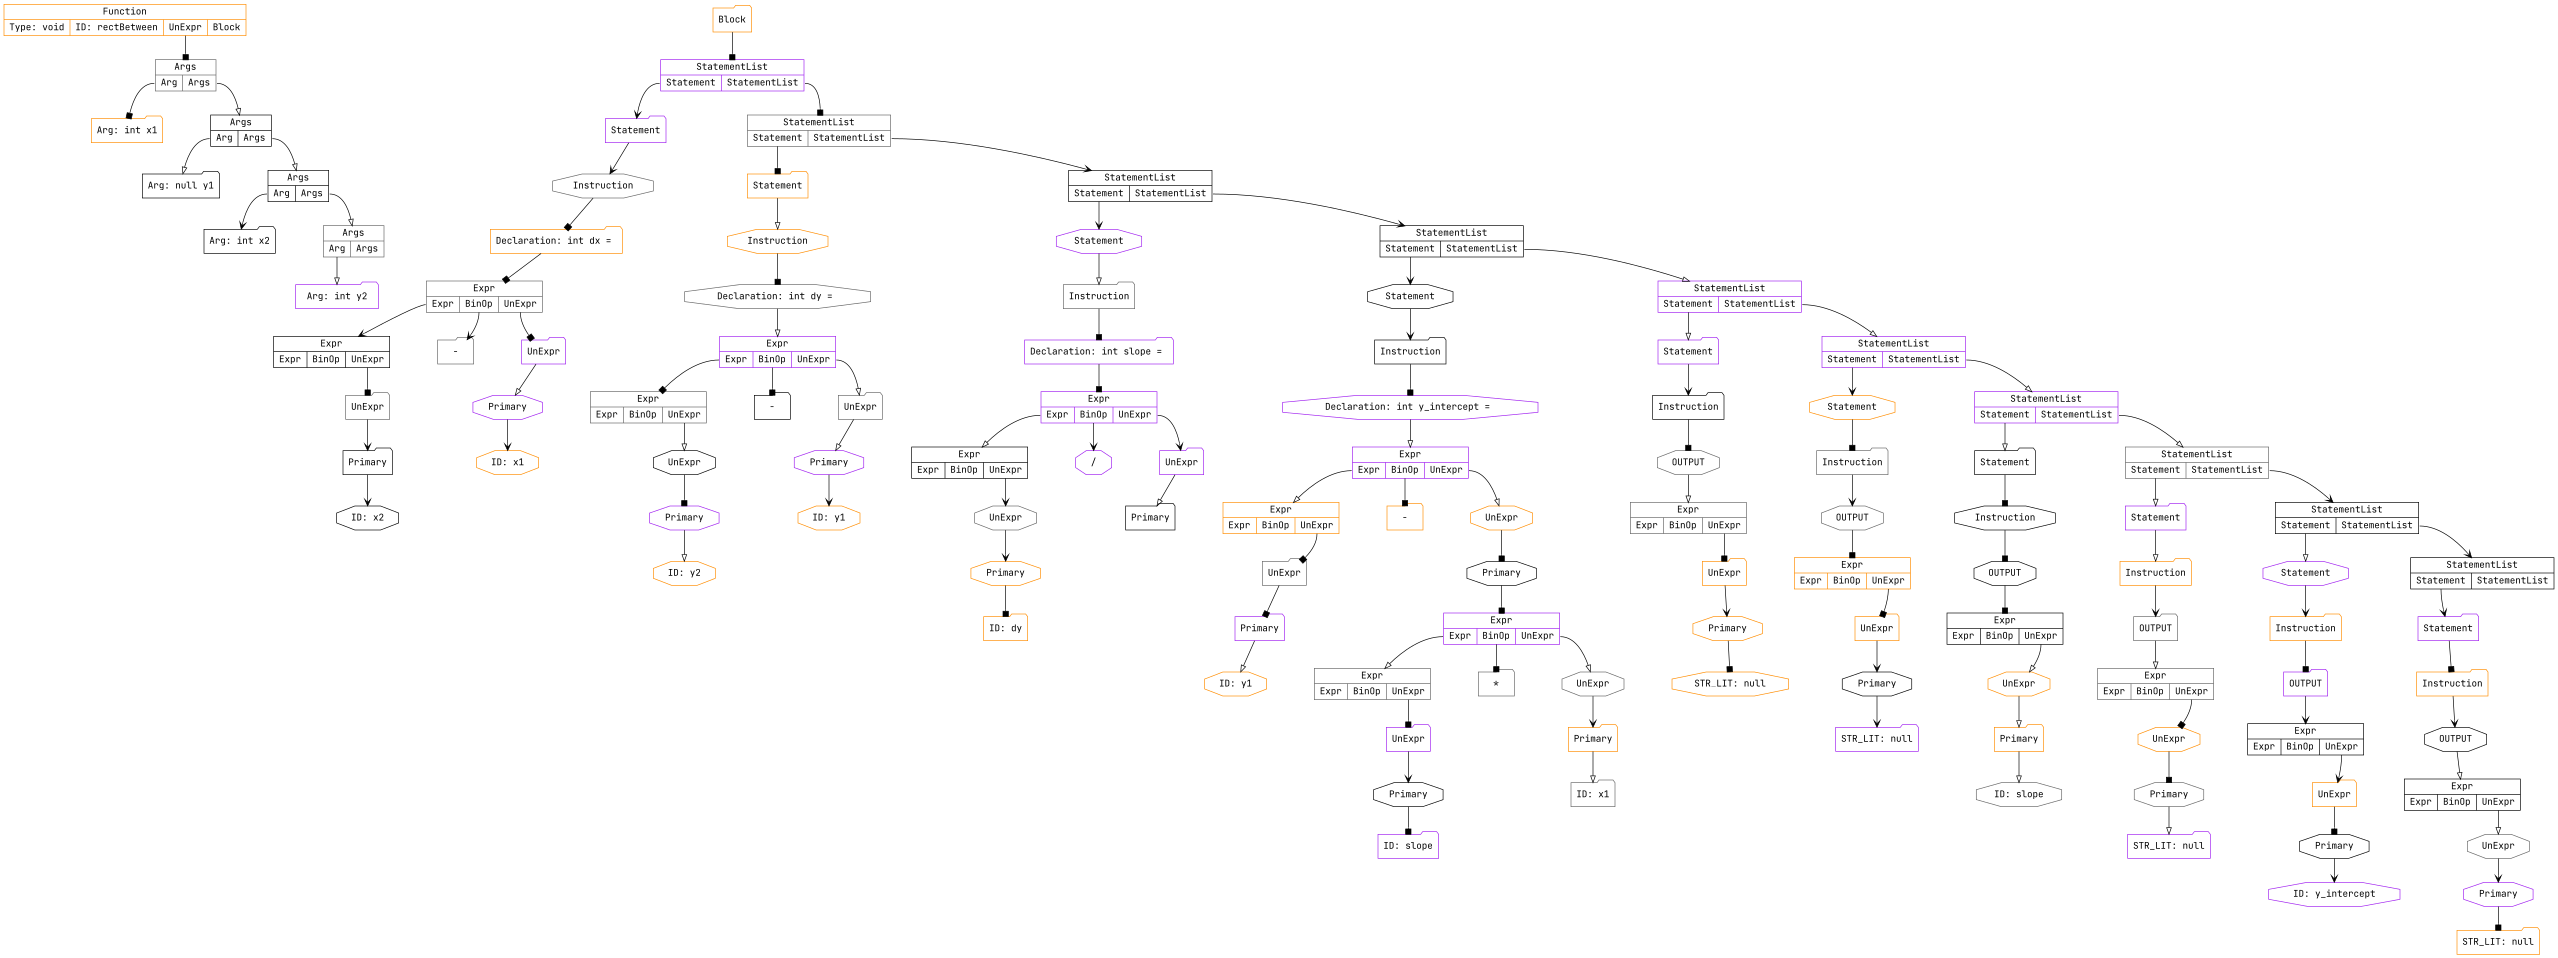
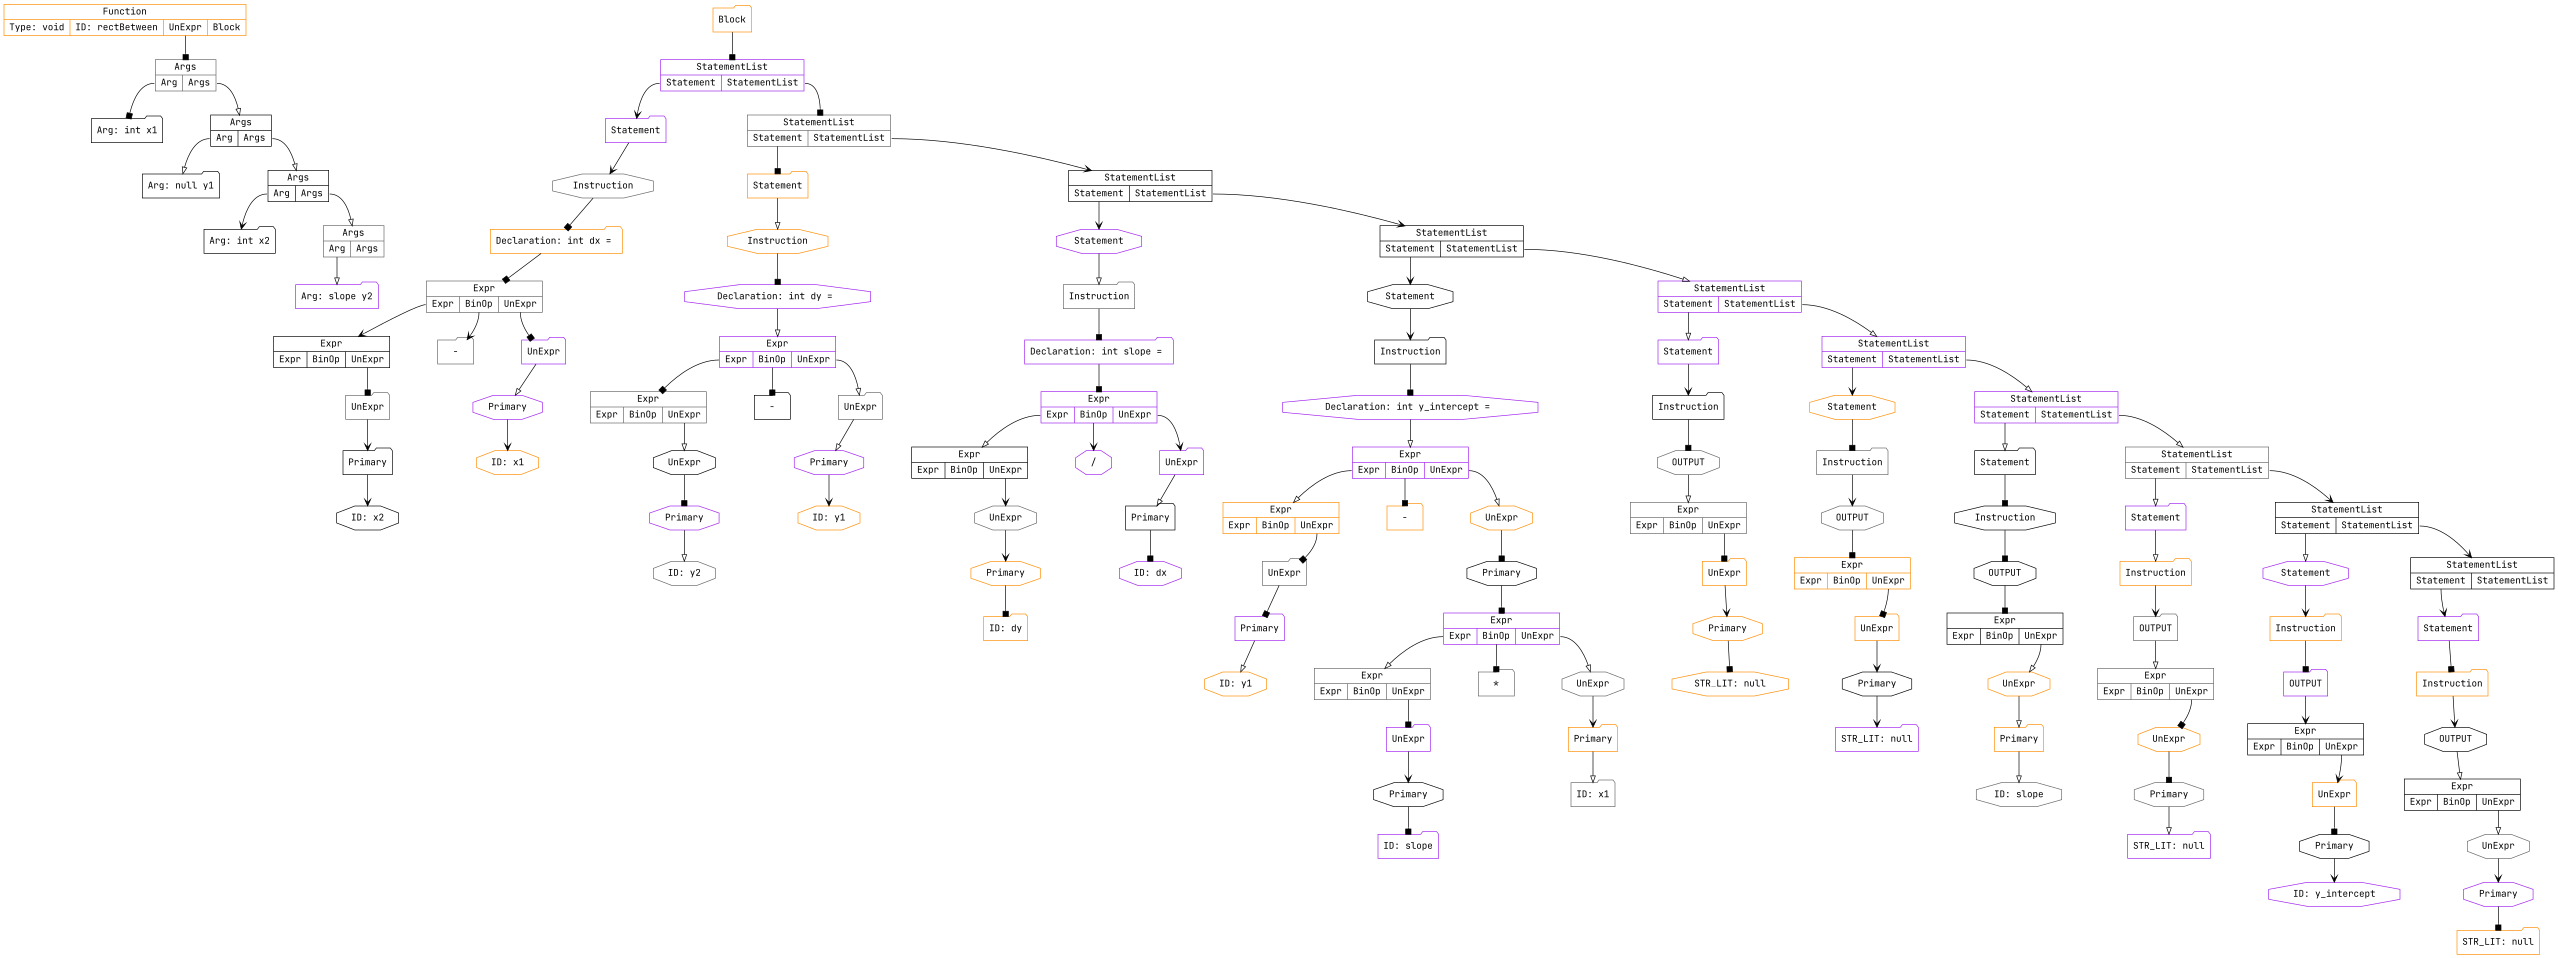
node "Arg: int x1": color darkorange -> black
node "Arg: int y2": label "Arg: int y2" -> "Arg: slope y2"
node "Declaration: int dy =": color gray40 -> purple
node "ID: y2": color darkorange -> gray40
node "ID: dx": added
